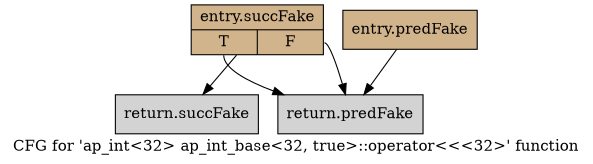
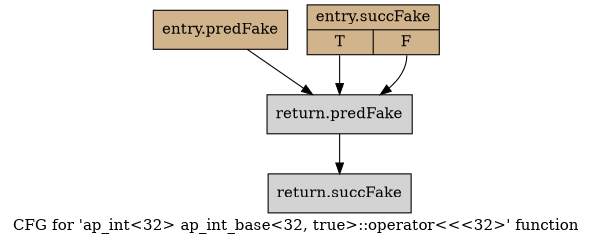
edge "entry.succFake" -> "return.succFake": now "return.predFake" -> "return.succFake"
